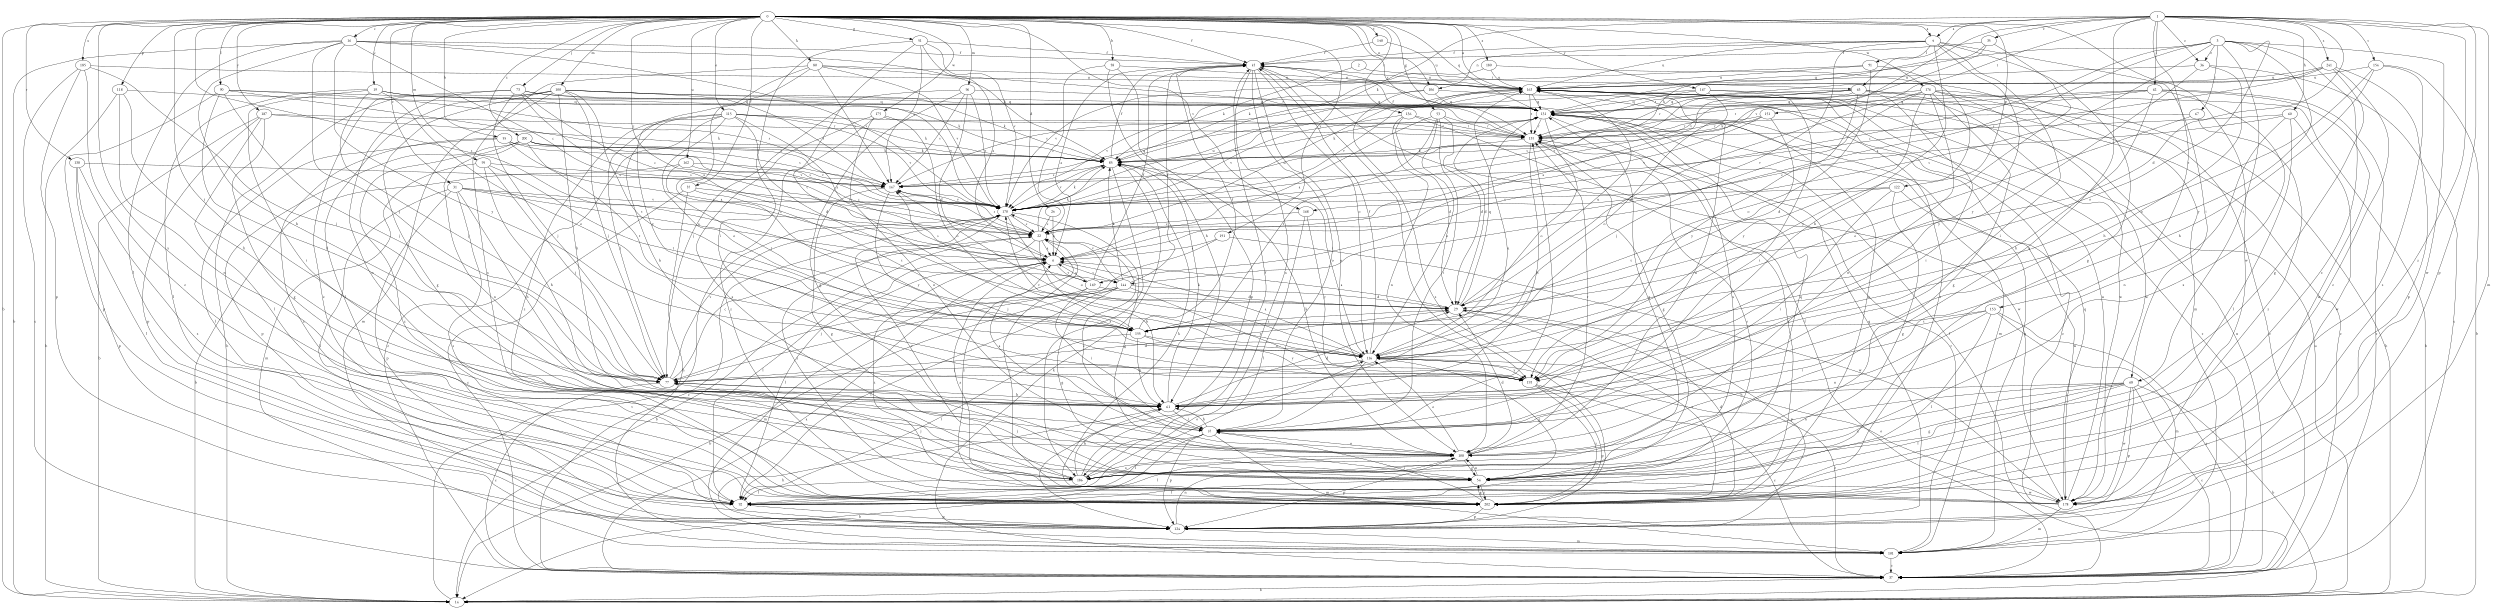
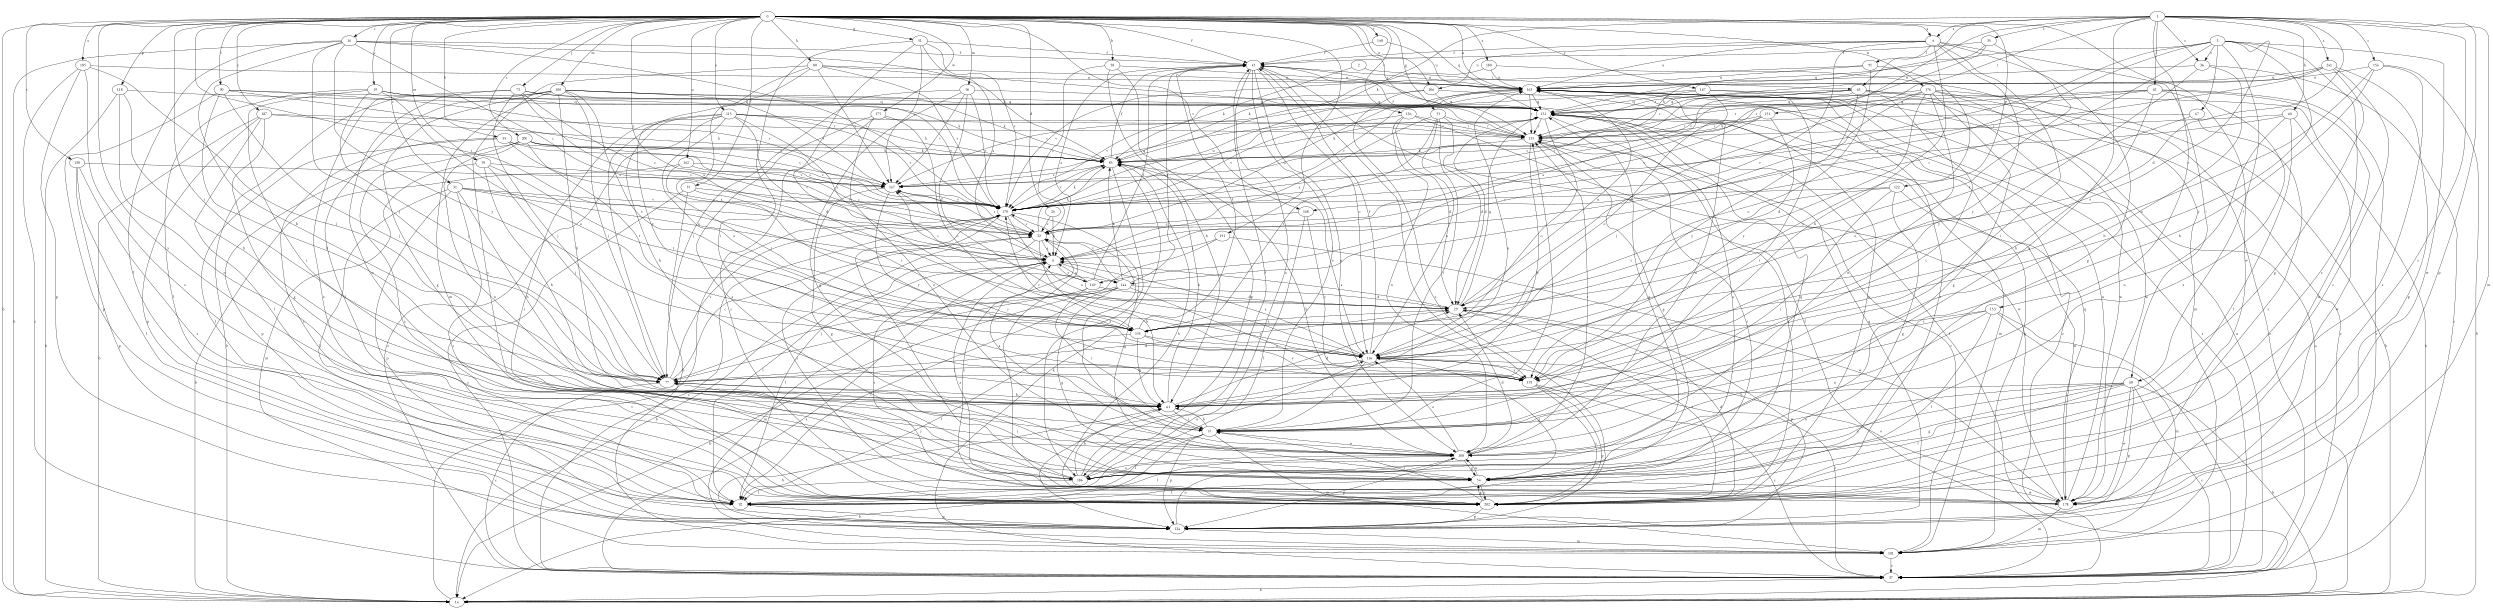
edge "100" -> "101": now "100" -> "178"
